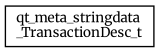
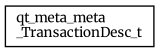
node "qt_meta_stringdata _TransactionDesc_t": label "qt_meta_stringdata _TransactionDesc_t" -> "qt_meta_meta _TransactionDesc_t"
